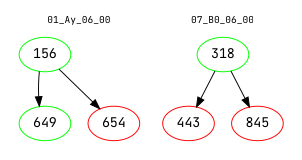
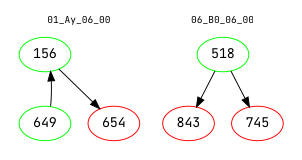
cluster "07_B0_06_00": label "07_B0_06_00" -> "06_B0_06_00"
node "318": label "318" -> "518"
edge "156" -> "649": reversed
node "443": label "443" -> "843"
node "845": label "845" -> "745"
